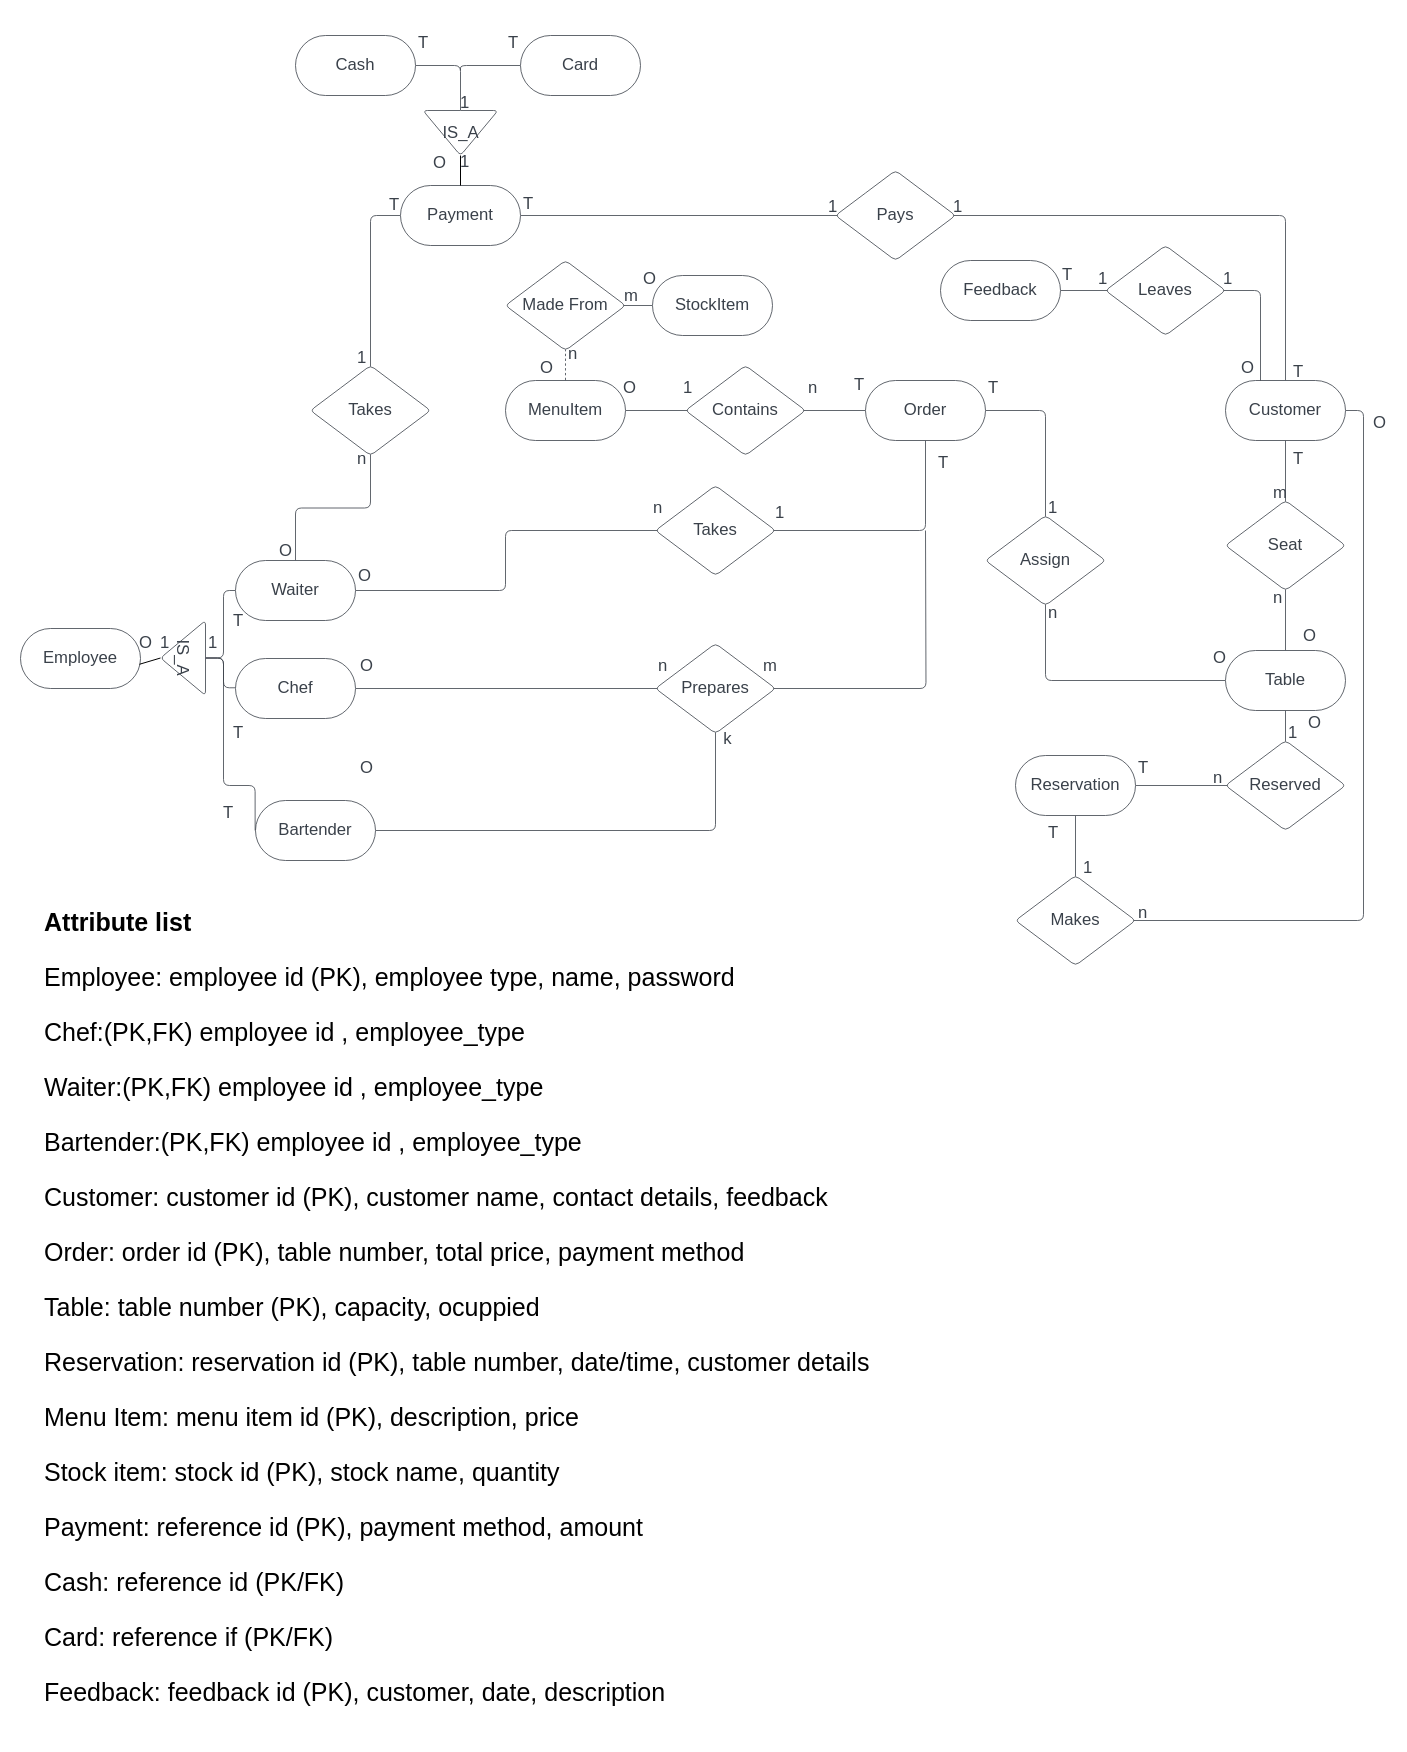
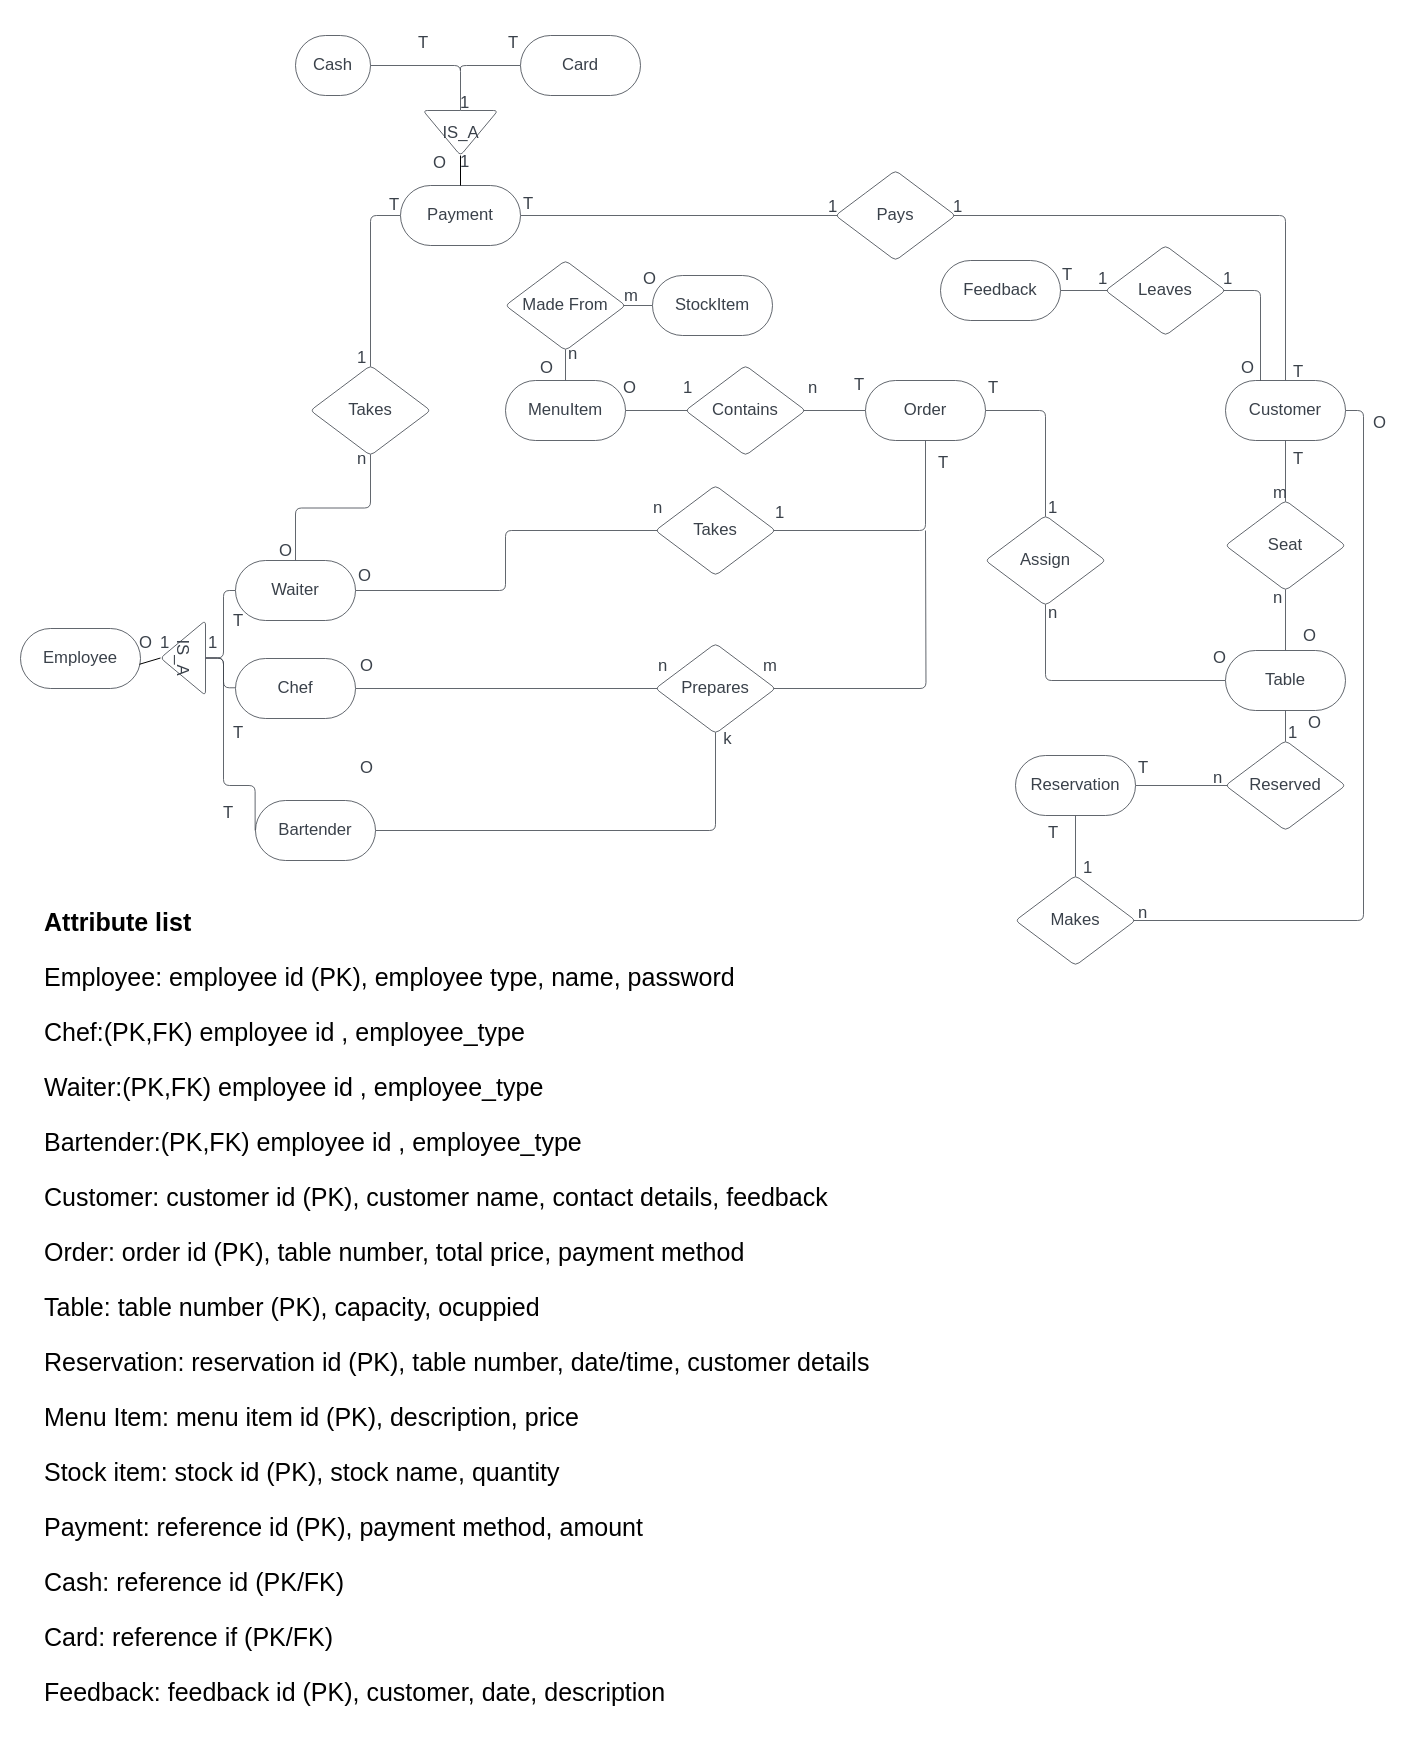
node "Cash": size 120x60 -> 75x60
edge "Made From" -- "MenuItem": style dashed -> solid
